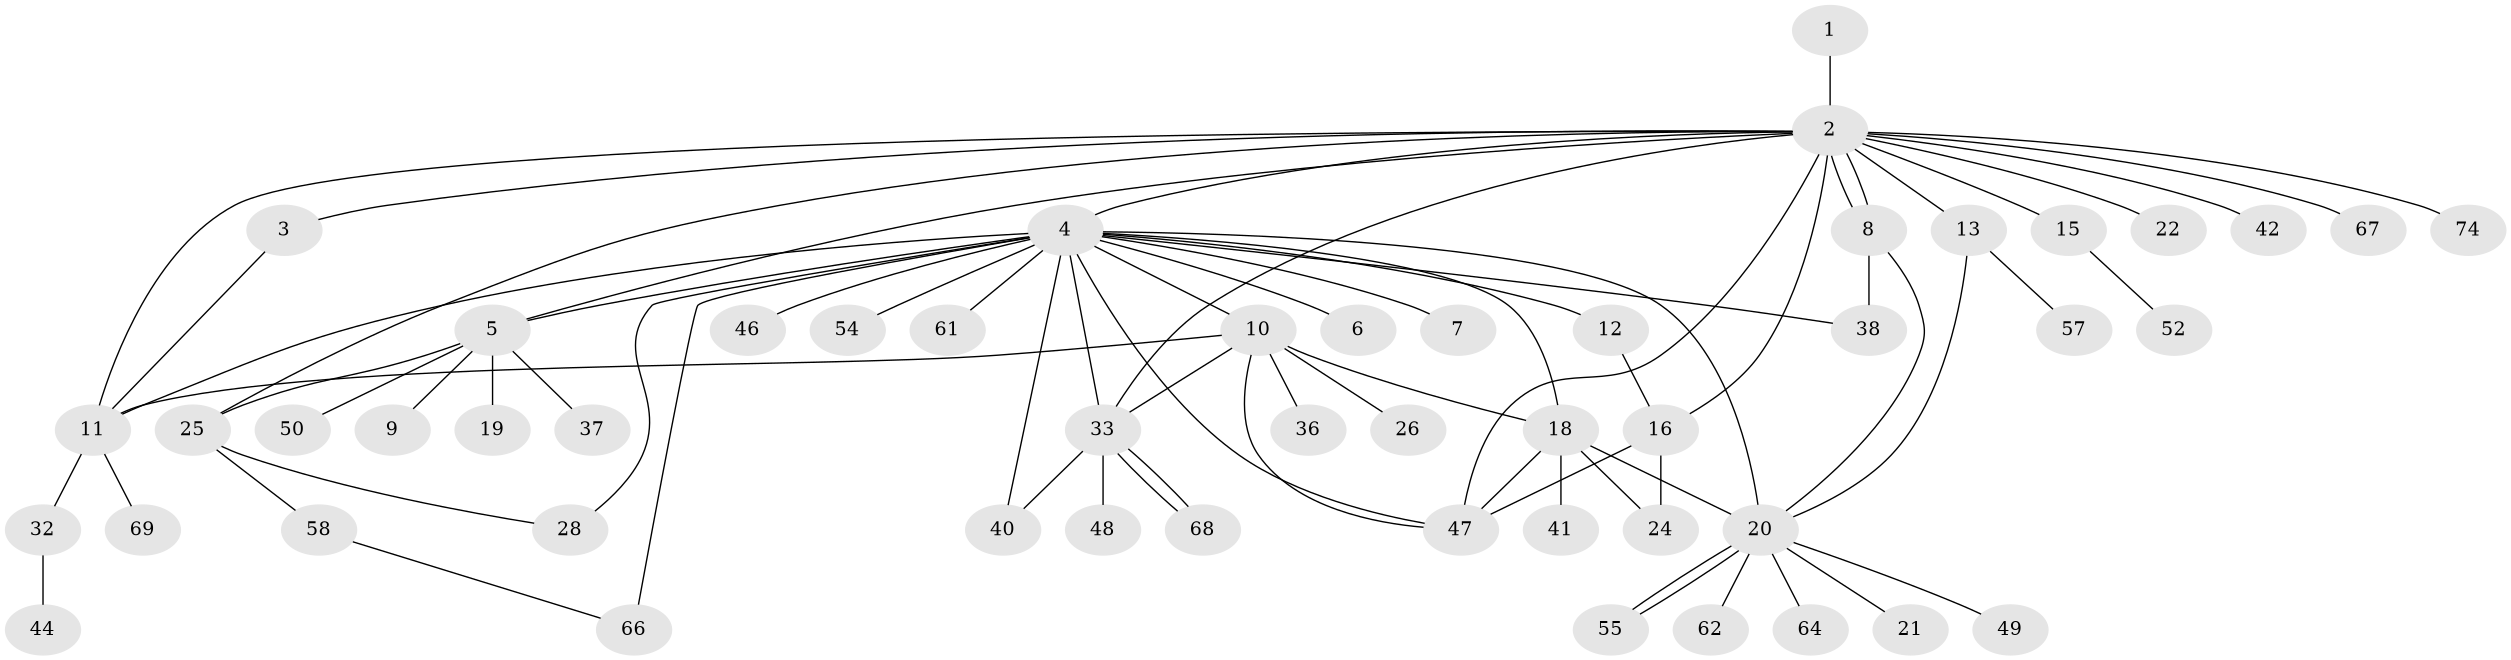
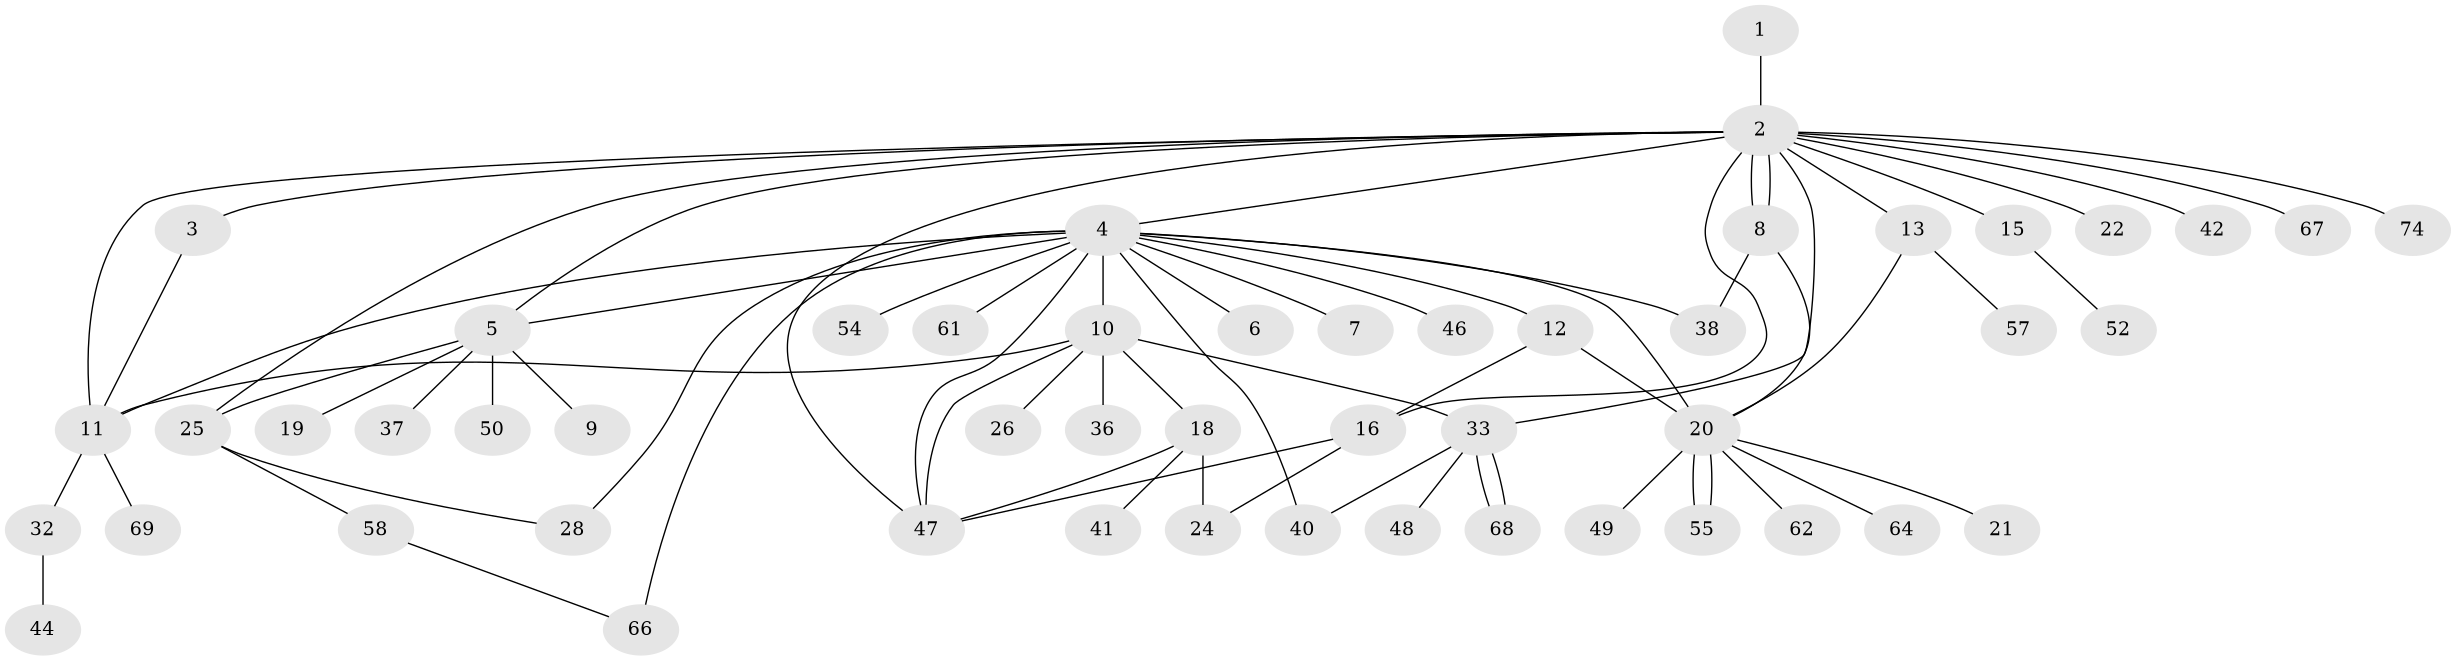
edge "4" -- "18": removed
edge "4" -- "33": removed
edge "18" -- "20": now "12" -- "20"
